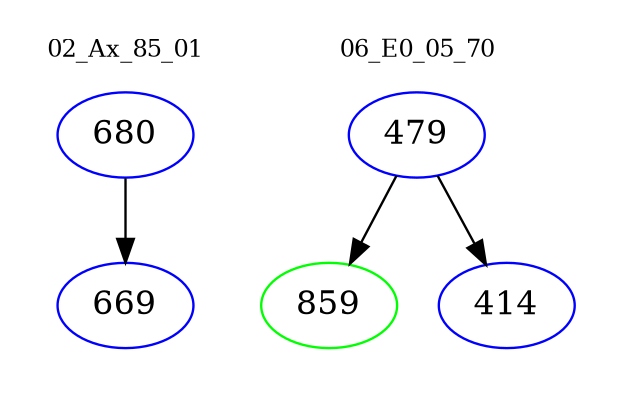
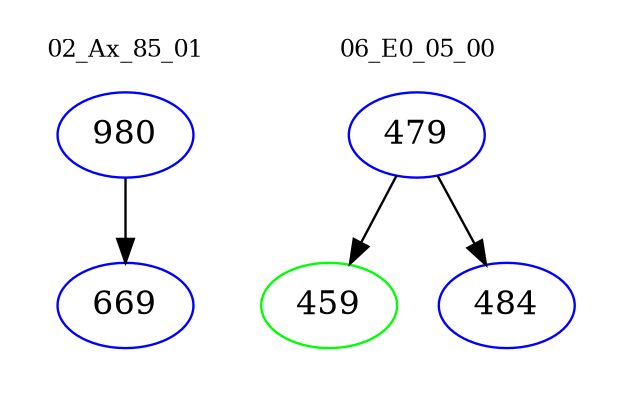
cluster "06_E0_05_70": label "06_E0_05_70" -> "06_E0_05_00"
node "680": label "680" -> "980"
node "859": label "859" -> "459"
node "414": label "414" -> "484"
